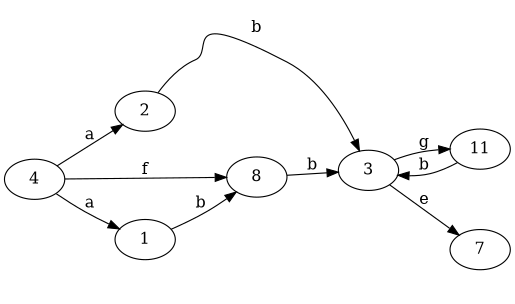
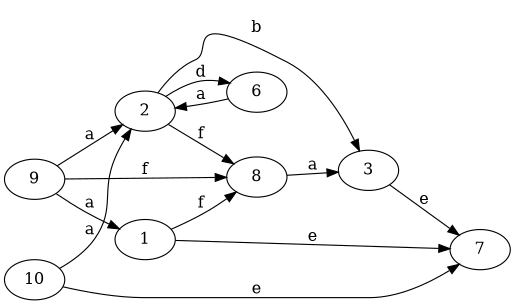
node "6": added
edge "2" -> "8": added, label "f"
node "11": removed
edge "8" -> "3": label "b" -> "a"
node "4": label "4" -> "9"
edge "1" -> "8": label "b" -> "f"
edge "1" -> "7": added, label "e"
node "10": added
